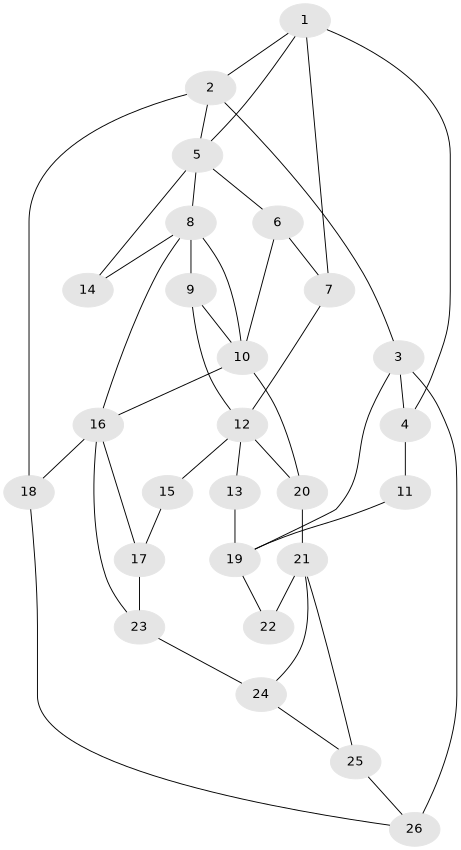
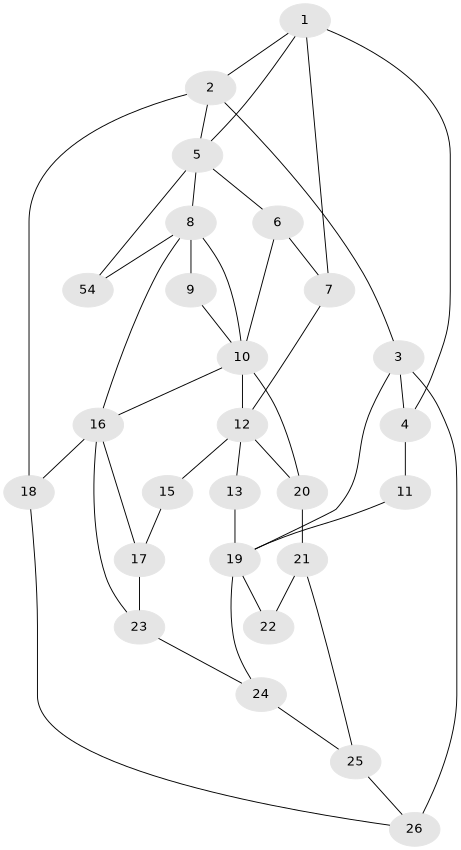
node "14": label "14" -> "54"
edge "9" -- "12": now "10" -- "12"
edge "21" -- "24": now "19" -- "24"
